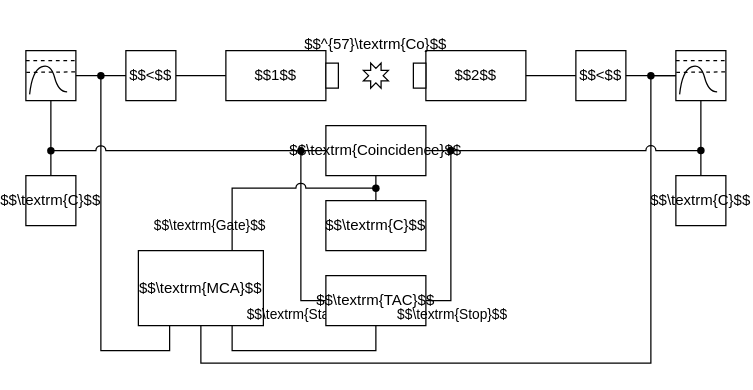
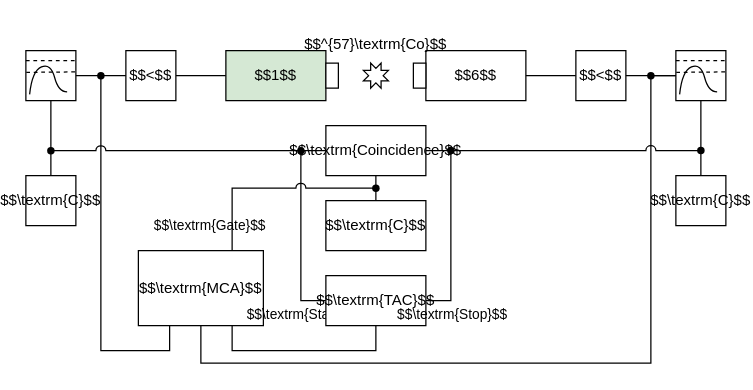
node "$$1$$": fillcolor #ffffff -> #d5e8d4
node "$$2$$": label "$$2$$" -> "$$6$$"
